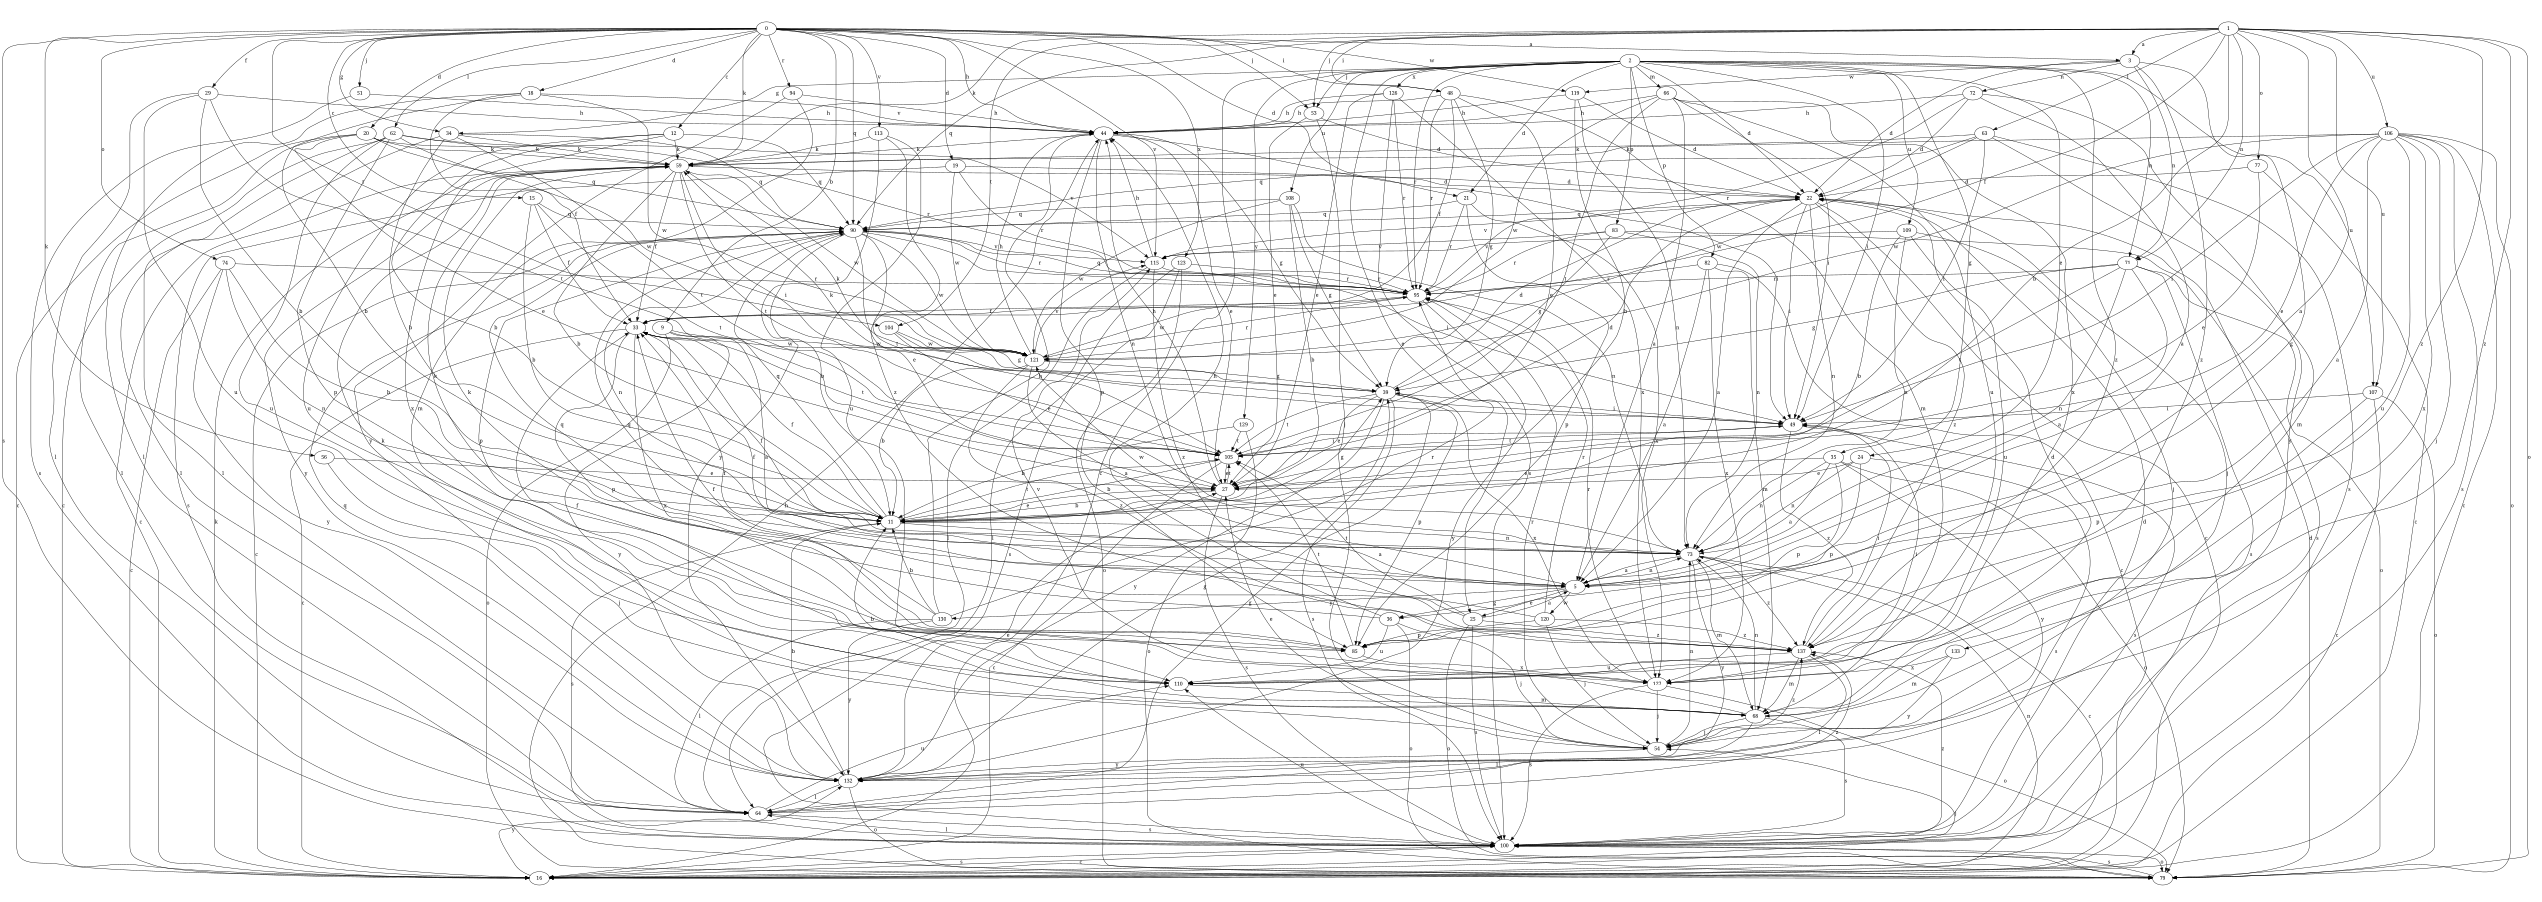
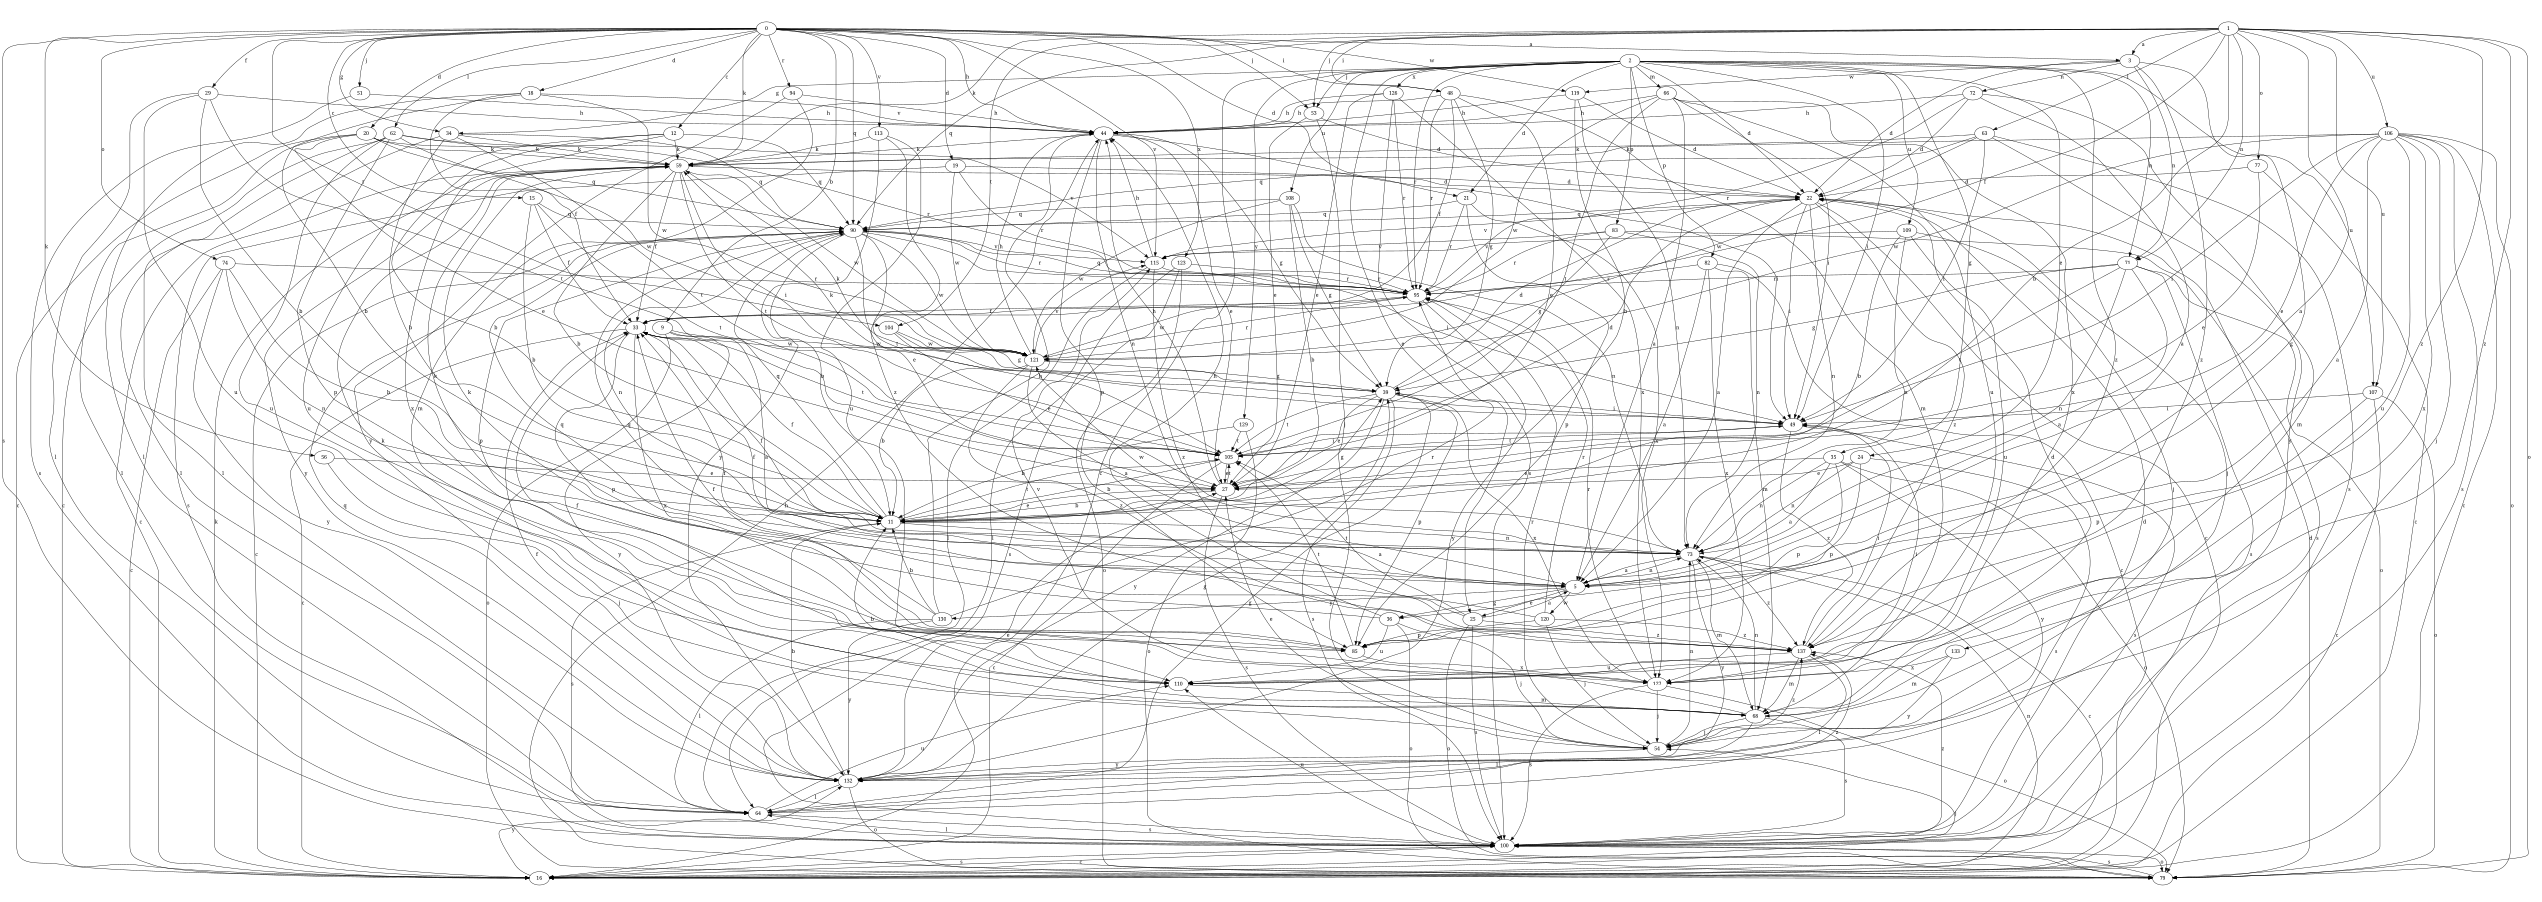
edge "132" -> "33": added, label "f"
